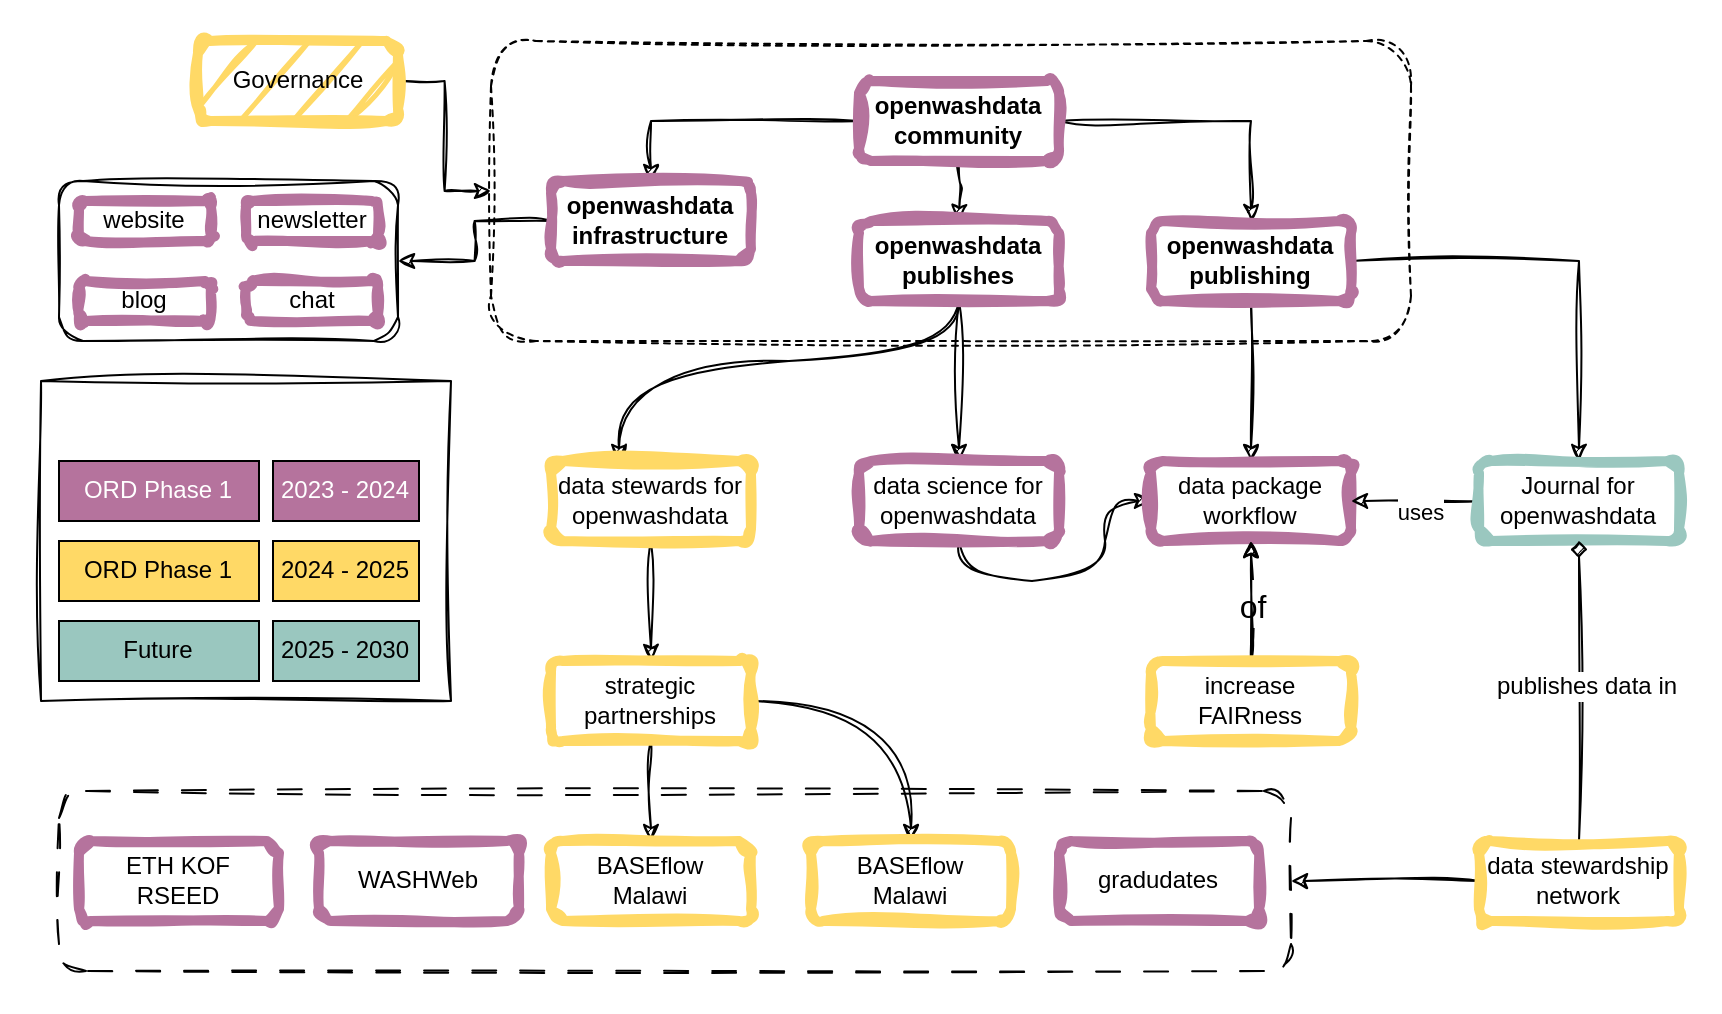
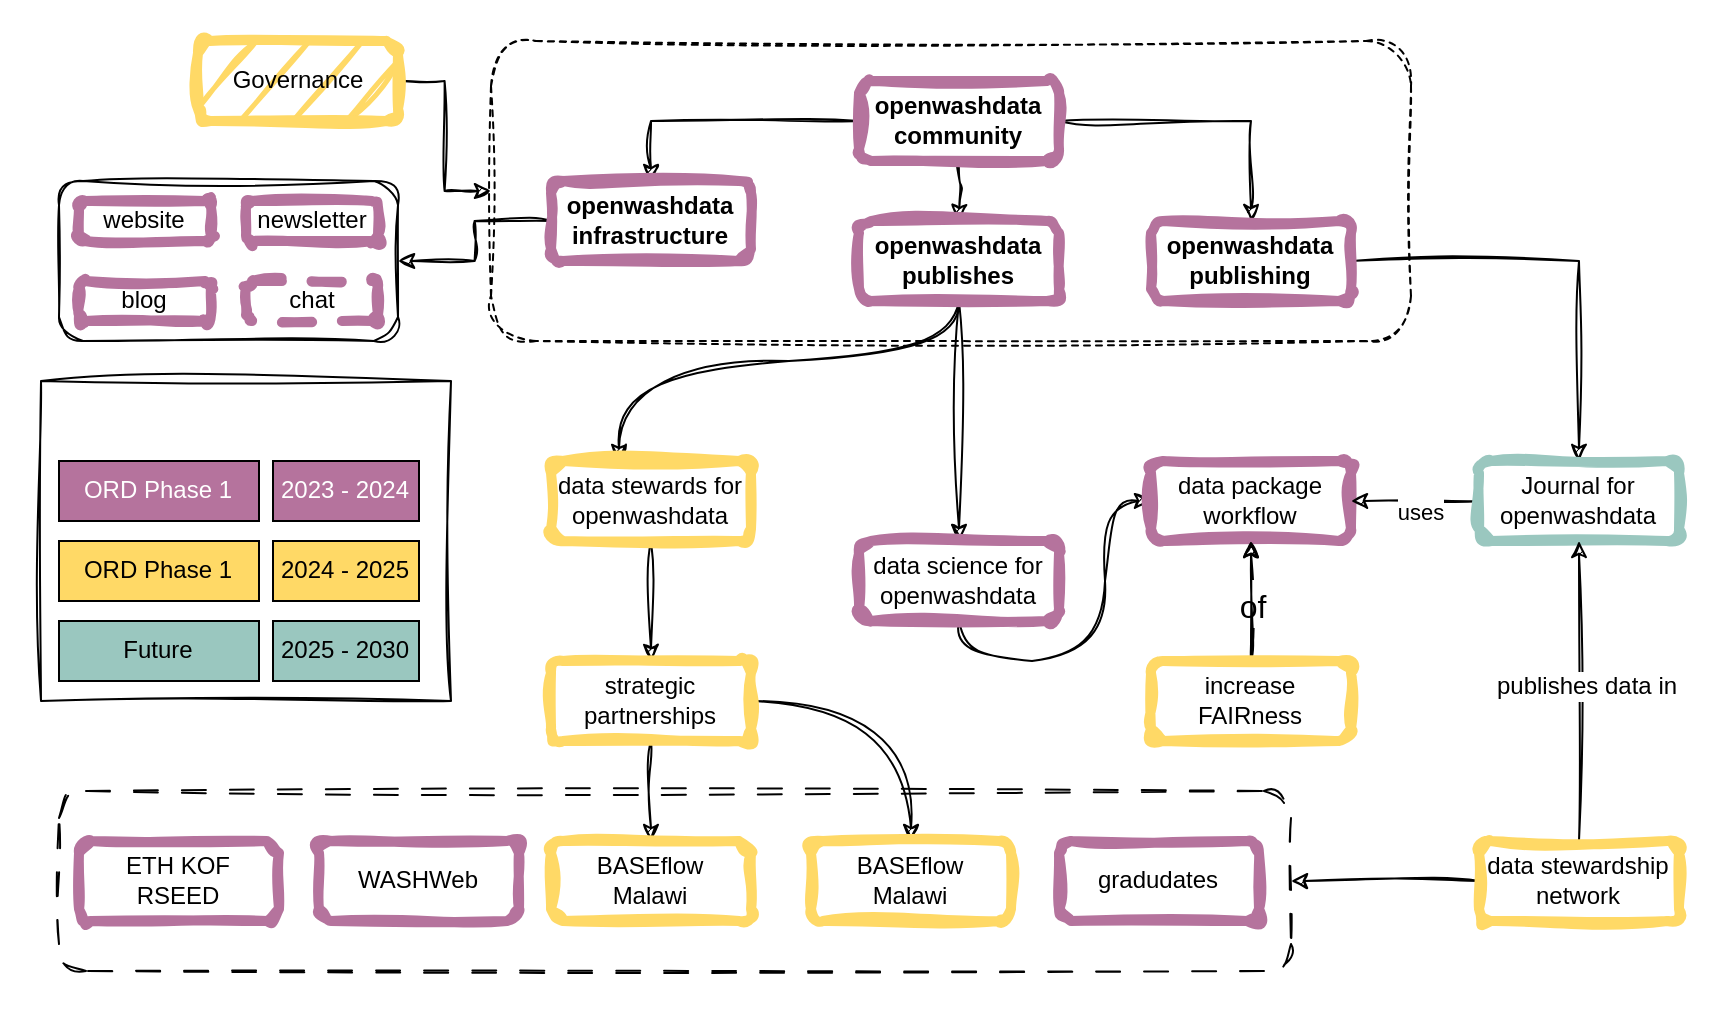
node "chat": style solid -> dashed
edge "openwashdata publishing" -> "data package workflow": removed
node "data science for openwashdata": moved (959, 501) -> (959, 581)
edge "data stewardship network" -> "Journal for openwashdata": arrowhead diamond -> classic
